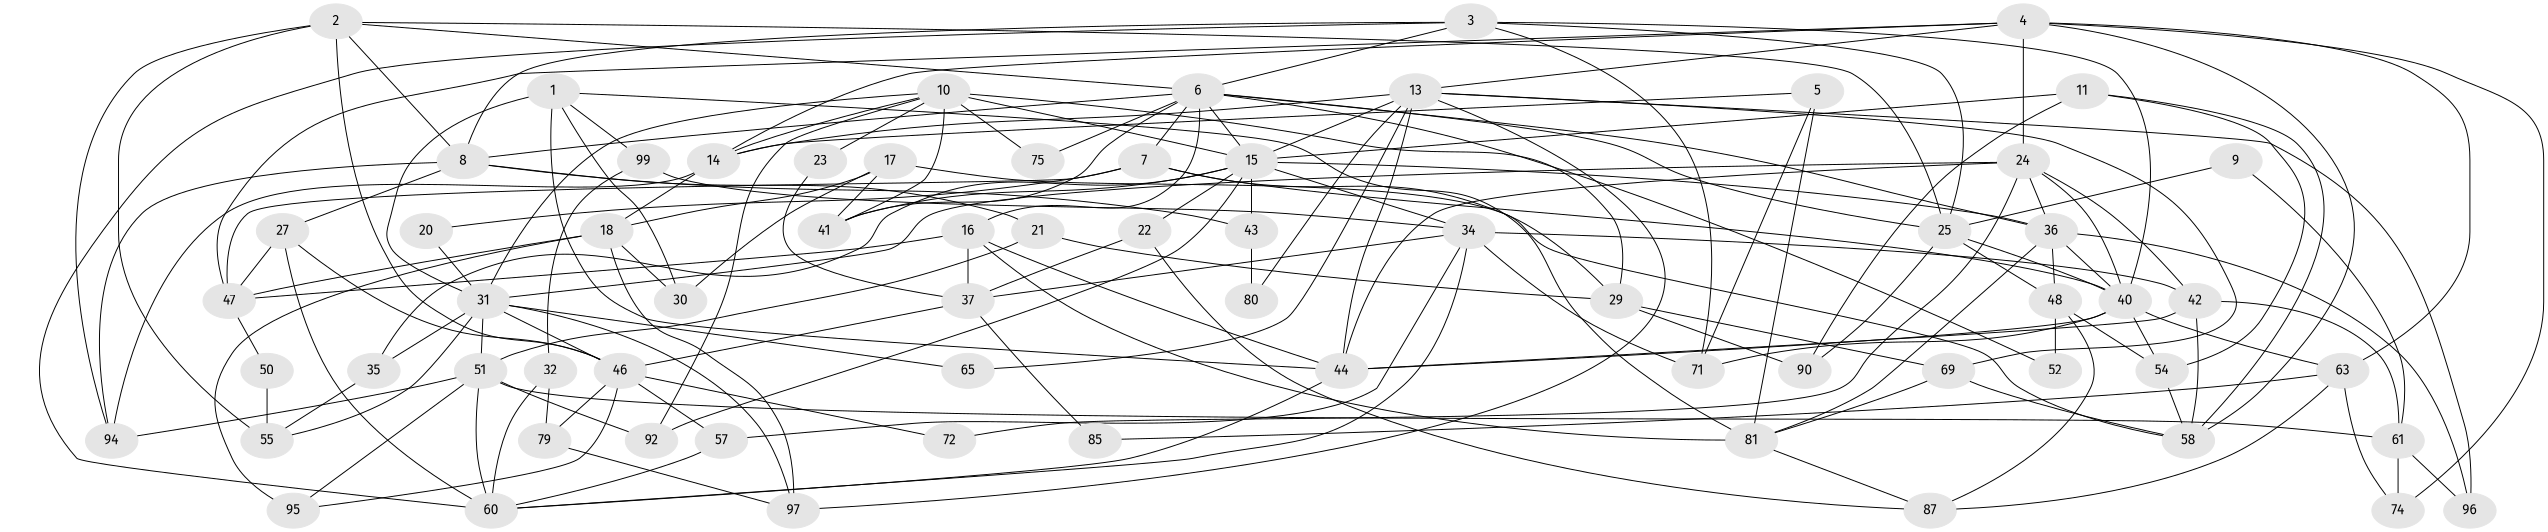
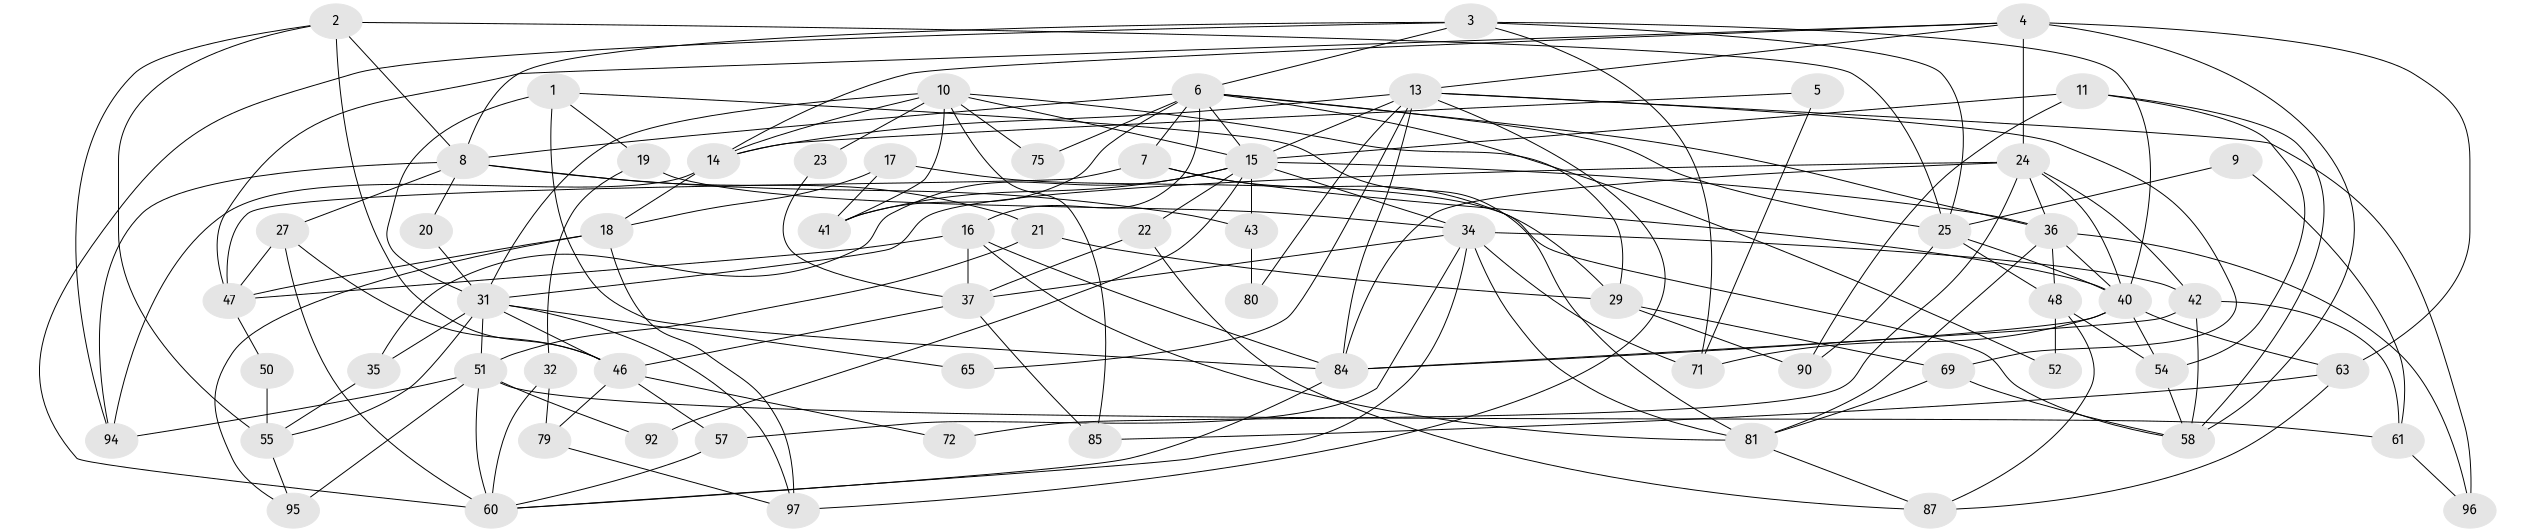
edge "2" -- "6": removed
node "99": label "99" -> "19"
edge "7" -- "20": now "8" -- "20"
edge "10" -- "92": now "10" -- "85"
edge "5" -- "81": now "34" -- "81"
node "30": removed
node "44": label "44" -> "84"
edge "46" -- "95": now "55" -- "95"
node "74": removed
